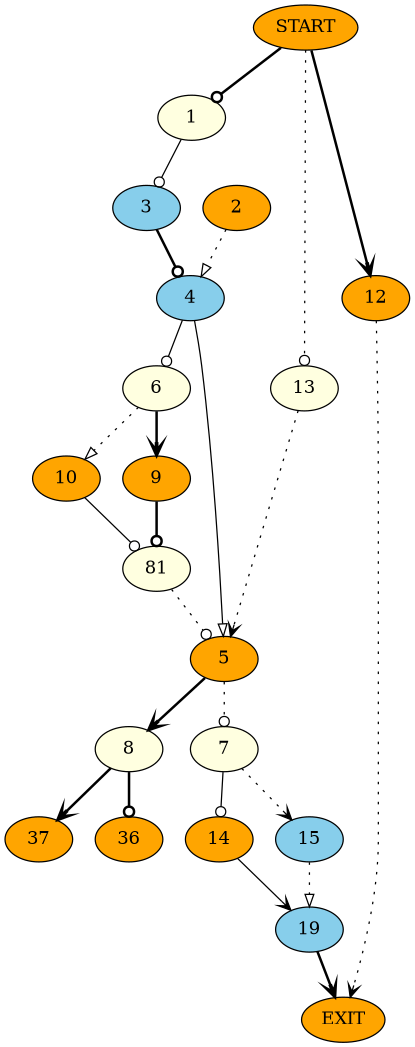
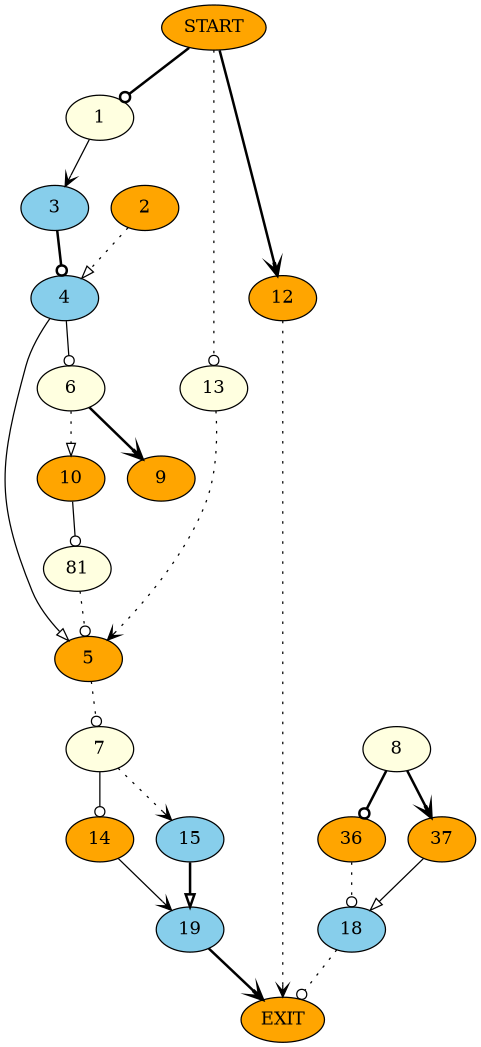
edge "1" -> "3": arrowhead odot -> vee
edge "9" -> "81": removed
edge "5" -> "8": removed
edge "15" -> "19": style dotted -> bold
node "18": added
